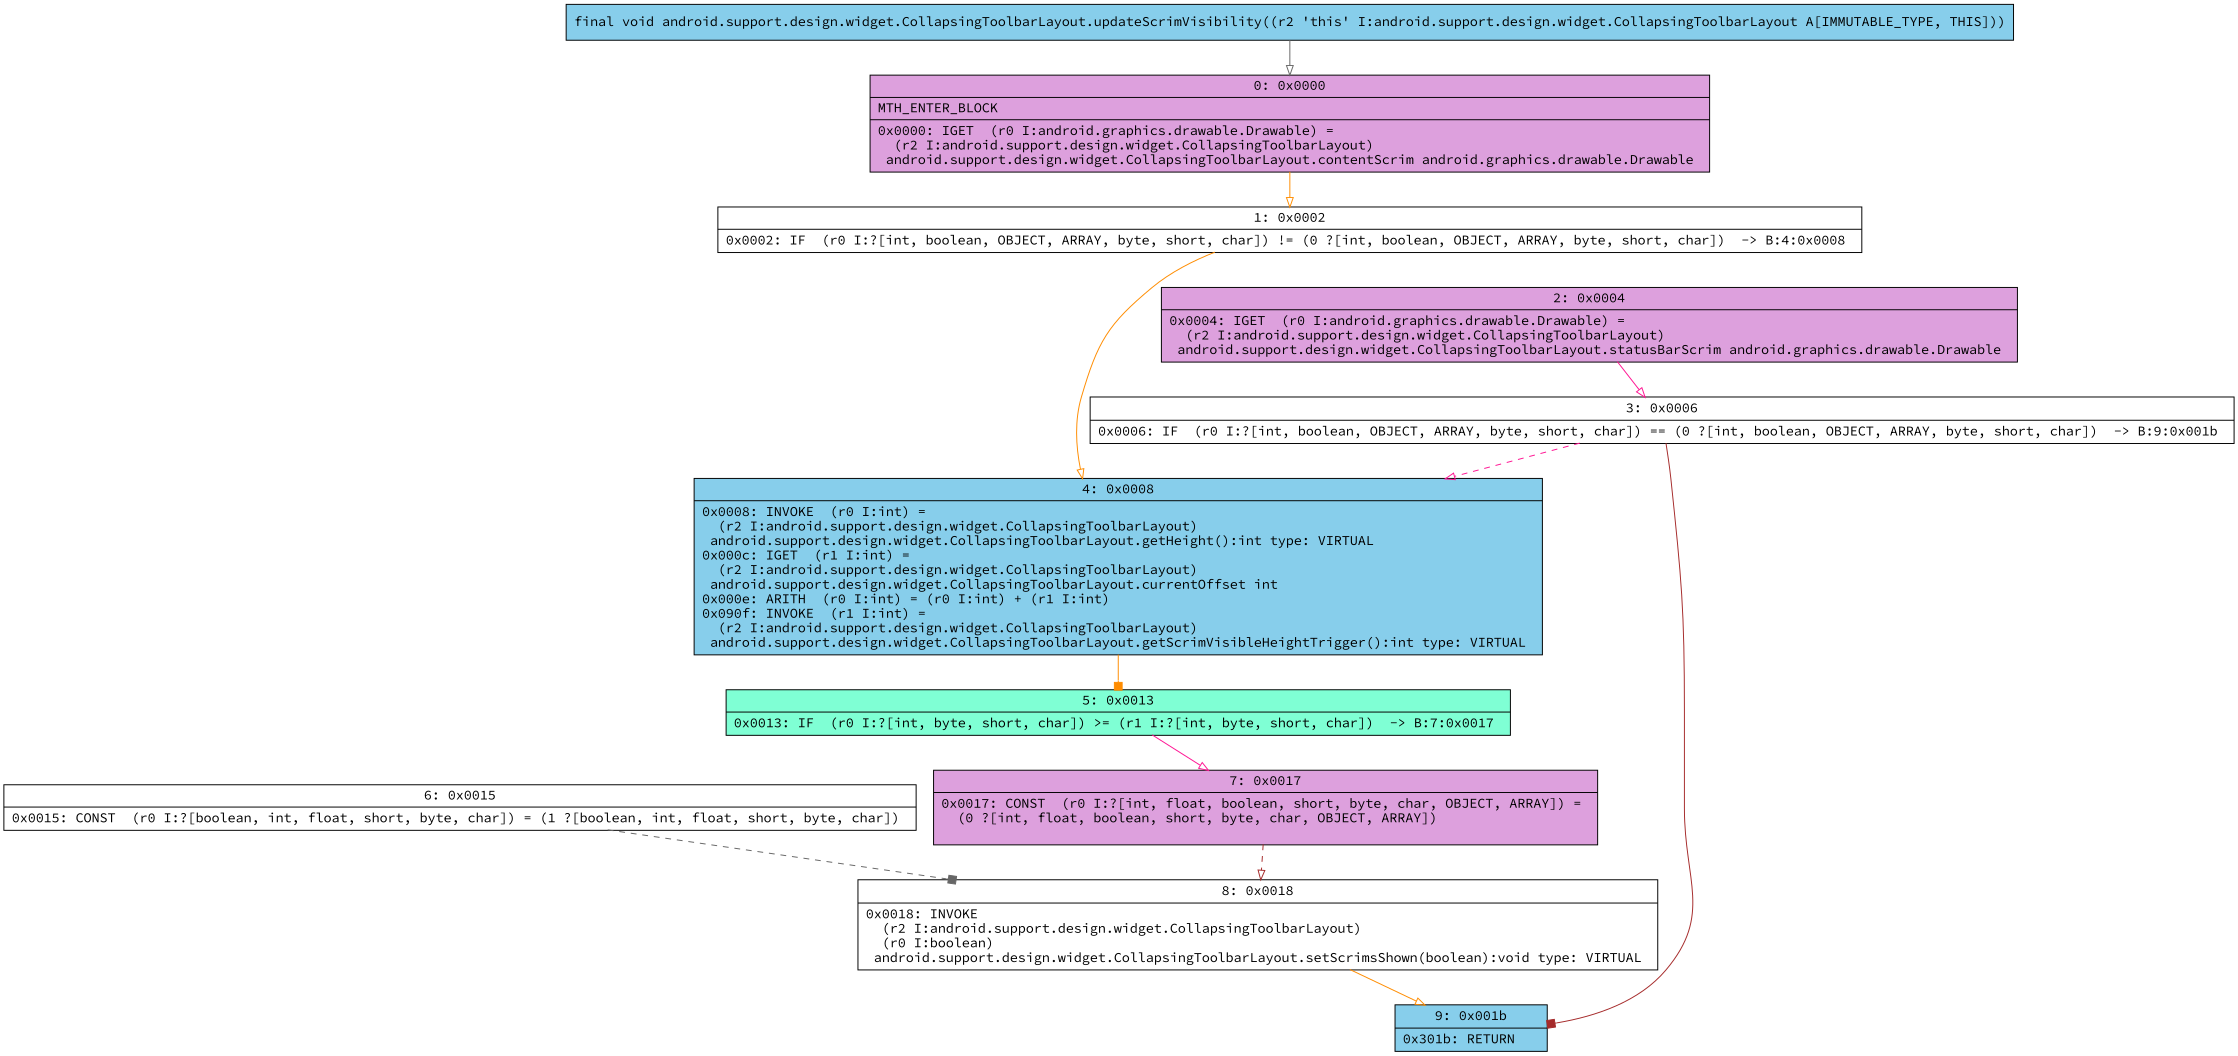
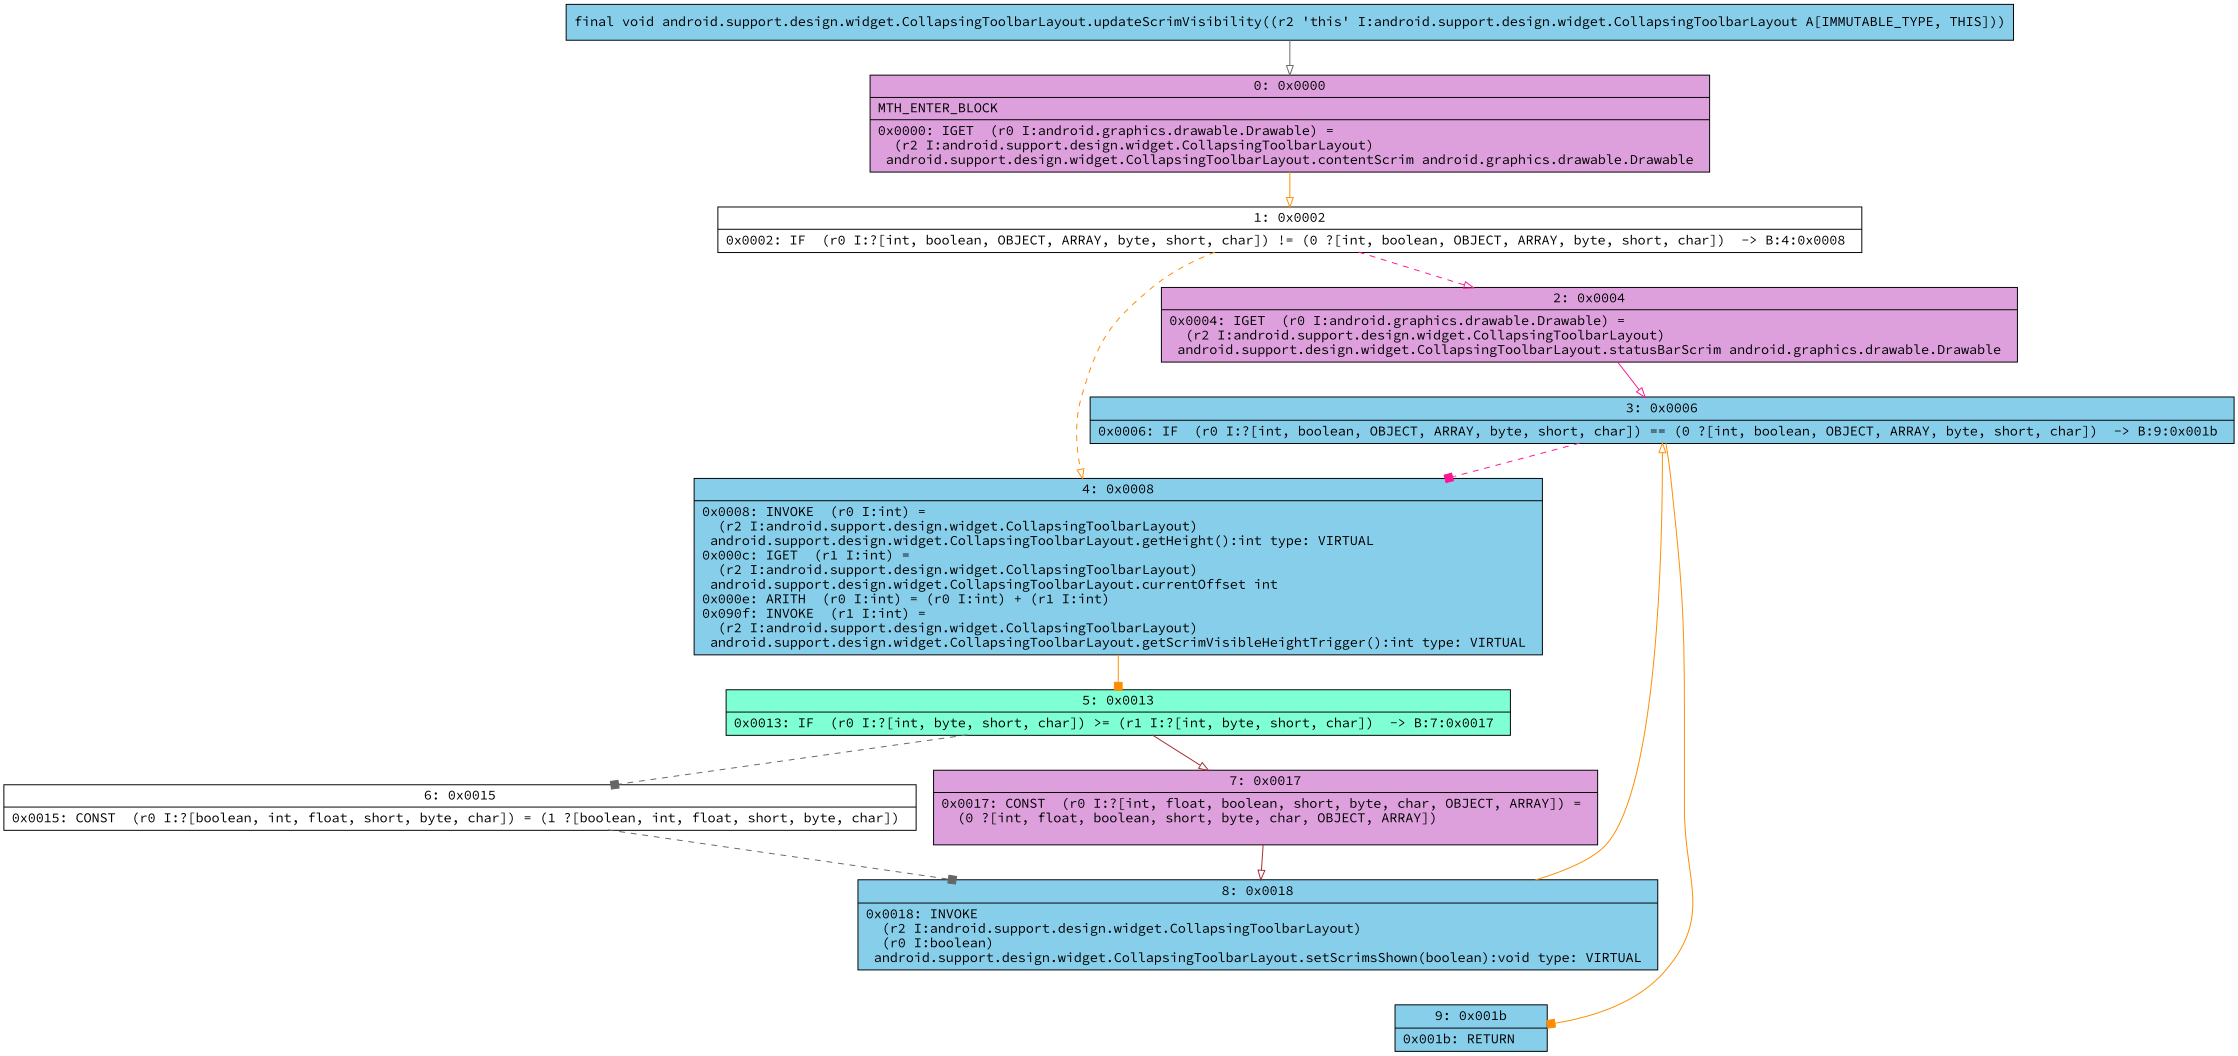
edge "1: 0x0002" -> "2: 0x0004": added
edge "1: 0x0002" -> "4: 0x0008": style solid -> dashed
node "3: 0x0006": fillcolor white -> skyblue
edge "3: 0x0006" -> "4: 0x0008": arrowhead onormal -> box
edge "5: 0x0013" -> "7: 0x0017": color deeppink -> brown
edge "5: 0x0013" -> "6: 0x0015": added
edge "3: 0x0006" -> "9: 0x001b": color brown -> darkorange
edge "7: 0x0017" -> "8: 0x0018": style dashed -> solid
node "8: 0x0018": fillcolor white -> skyblue
edge "8: 0x0018" -> "9: 0x001b": now "8: 0x0018" -> "3: 0x0006"
node "9: 0x001b": text "0x301b: RETURN" -> "0x001b: RETURN"
